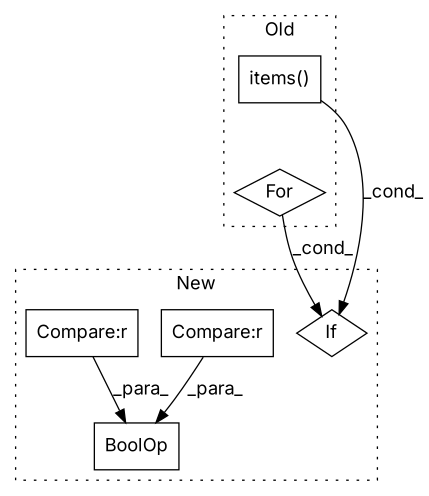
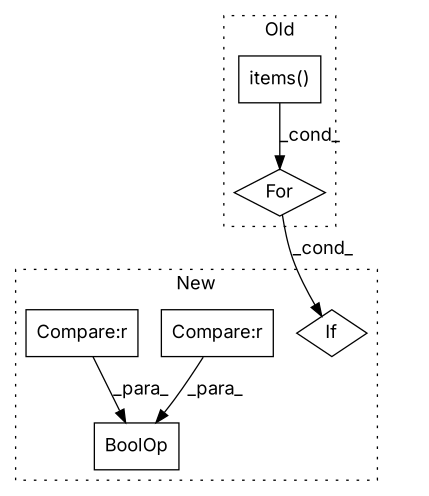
edge "items()" -> "If": now "items()" -> "For"
